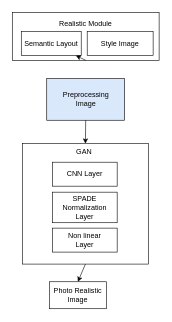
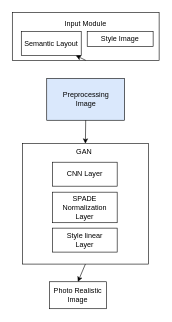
node "Realistic Module": label "Realistic Module" -> "Input Module"
node "Style Image": size 66x24 -> 66x15
node "Non linear Layer": label "Non linear Layer" -> "Style linear Layer"
